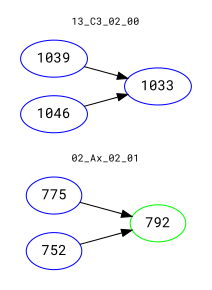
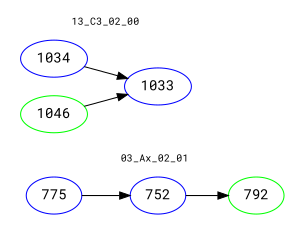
node "1039": label "1039" -> "1034"
node "1046": color blue -> green
cluster "02_Ax_02_01": label "02_Ax_02_01" -> "03_Ax_02_01"
edge "775" -> "792": now "775" -> "752"
